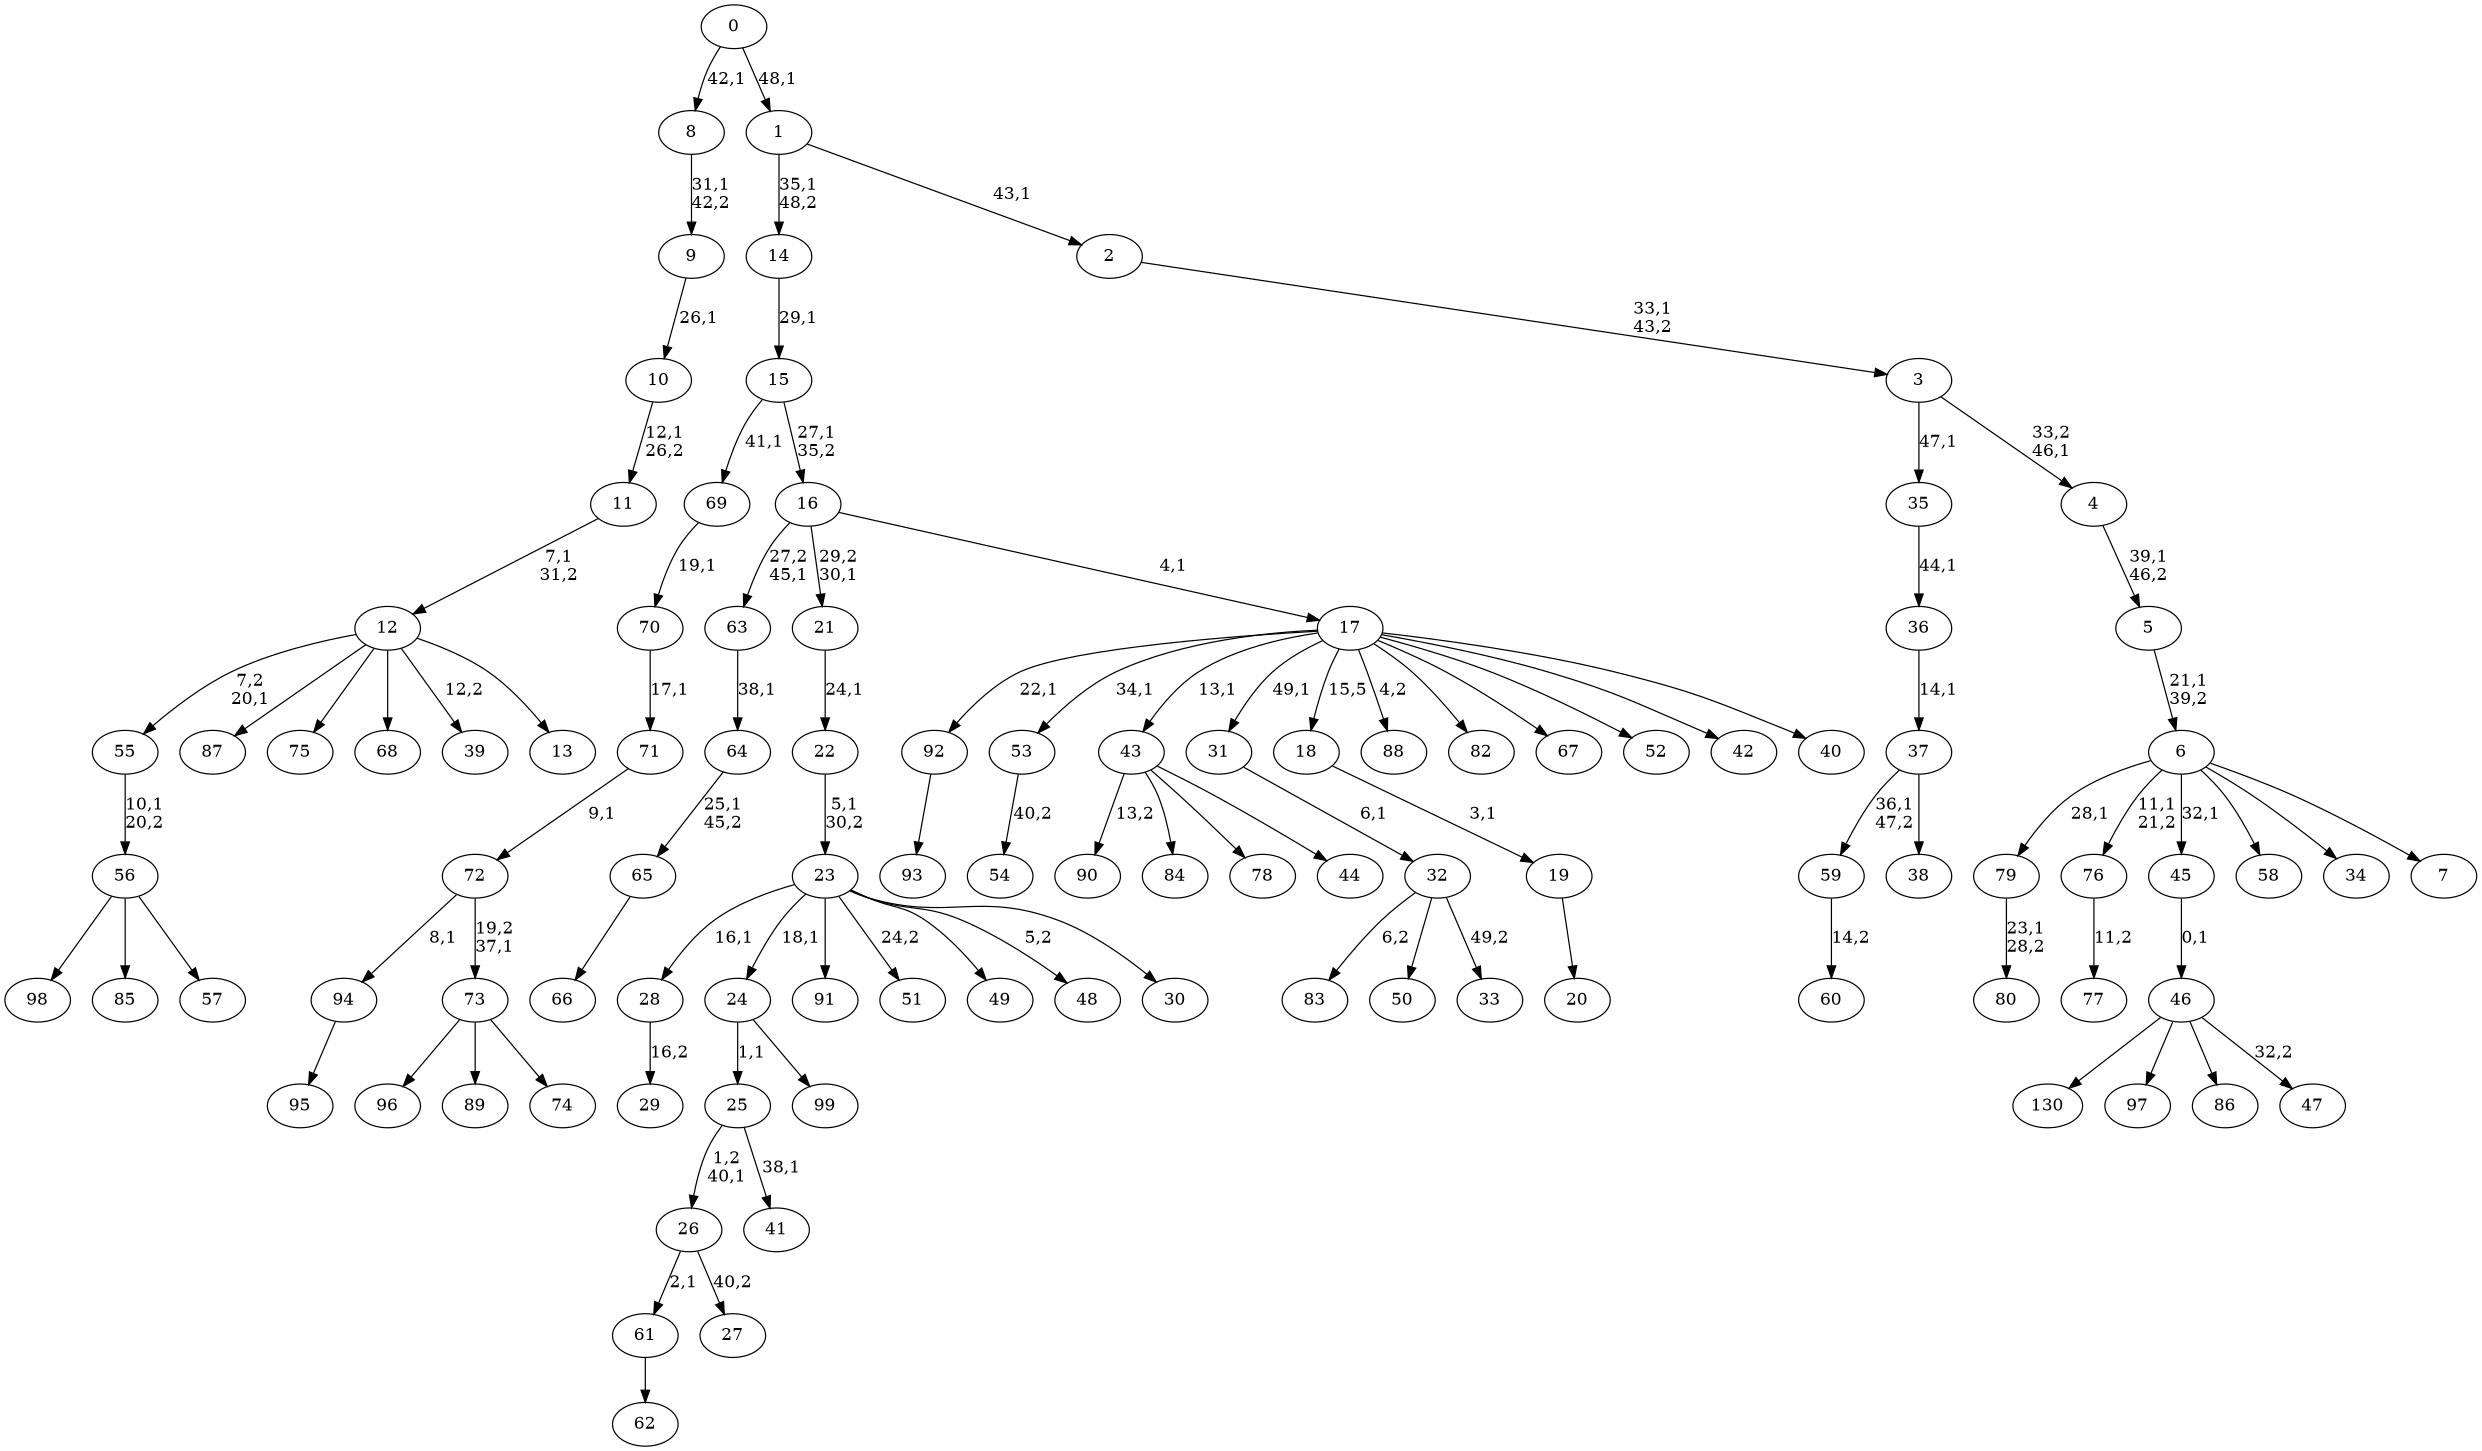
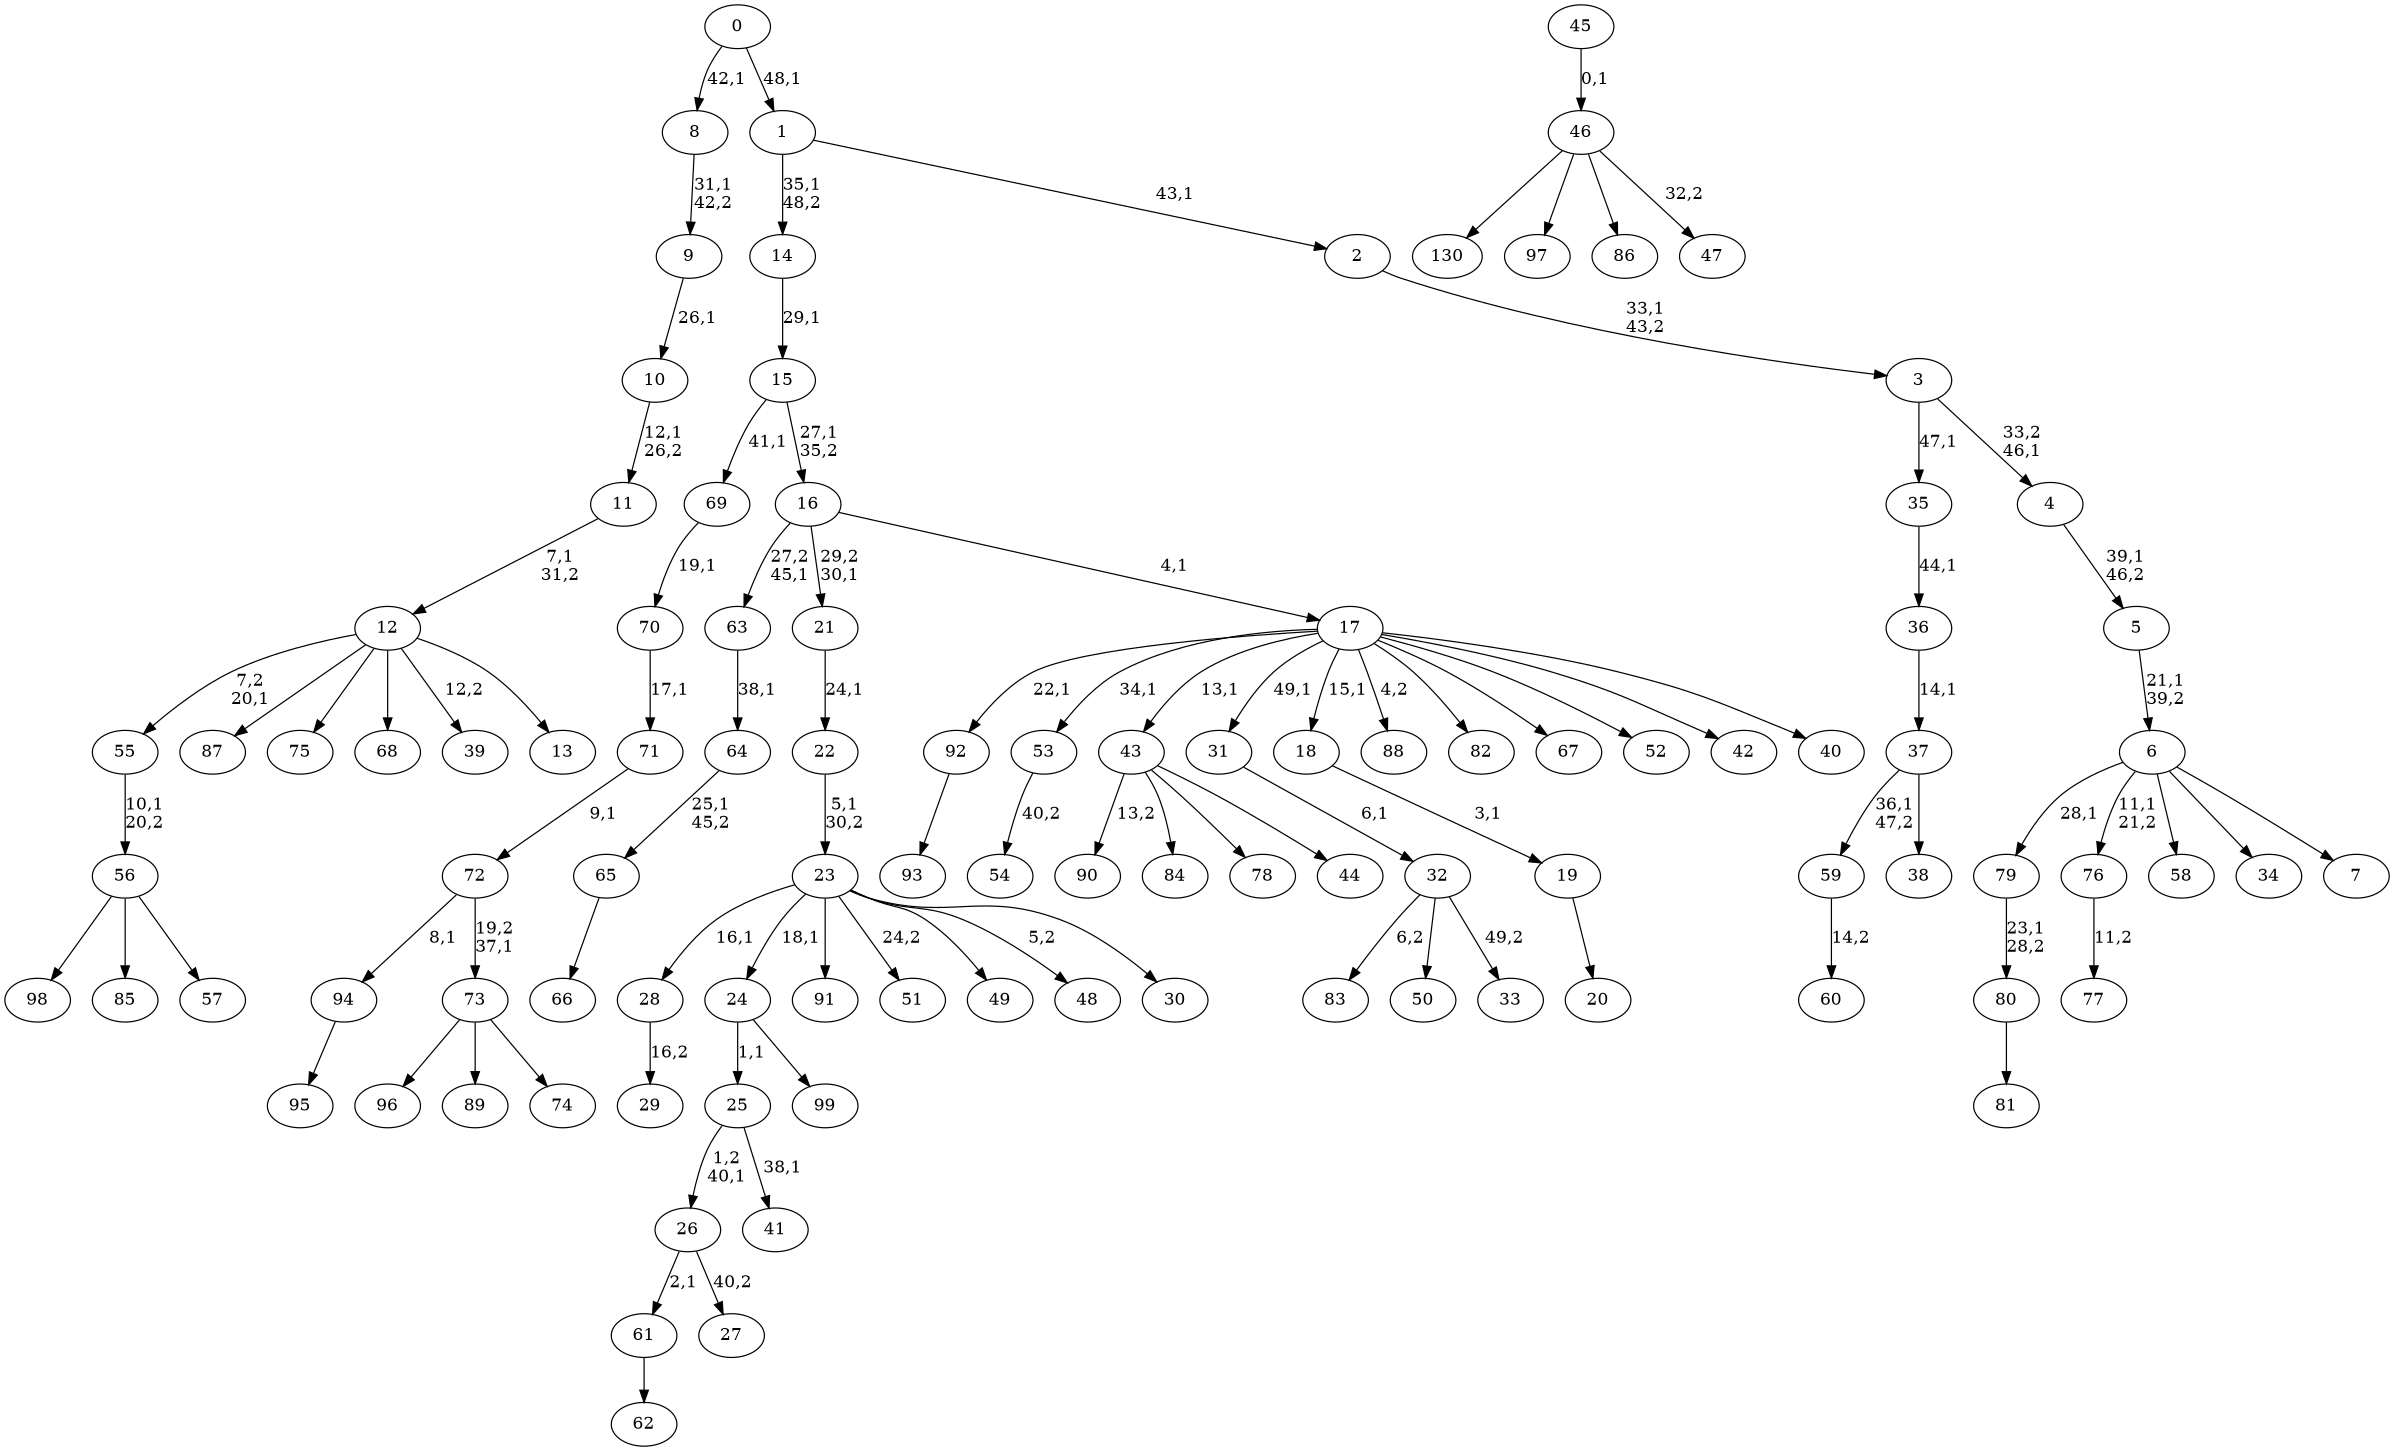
edge "17" -> "18": label "15,5" -> "15,1"
edge "6" -> "45": removed, label "32,1"
node "81": added
